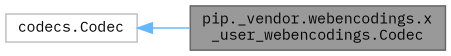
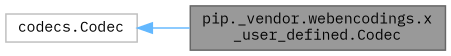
node "pip._vendor.webencodings.x _user_webencodings.Codec": label "pip._vendor.webencodings.x _user_webencodings.Codec" -> "pip._vendor.webencodings.x _user_defined.Codec"
